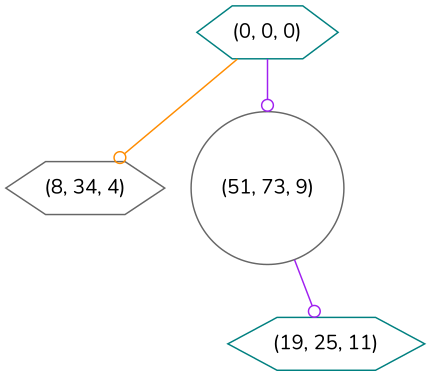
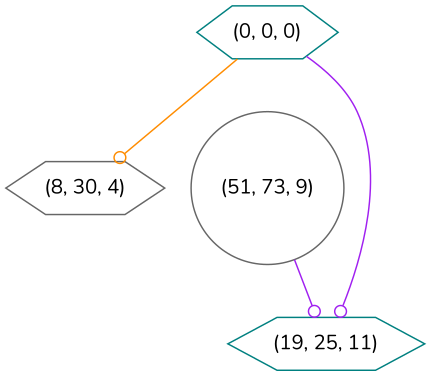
edge "(0, 0, 0)" -> "(51, 73, 9)": now "(0, 0, 0)" -> "(19, 25, 11)"
node "(8, 34, 4)": label "(8, 34, 4)" -> "(8, 30, 4)"
